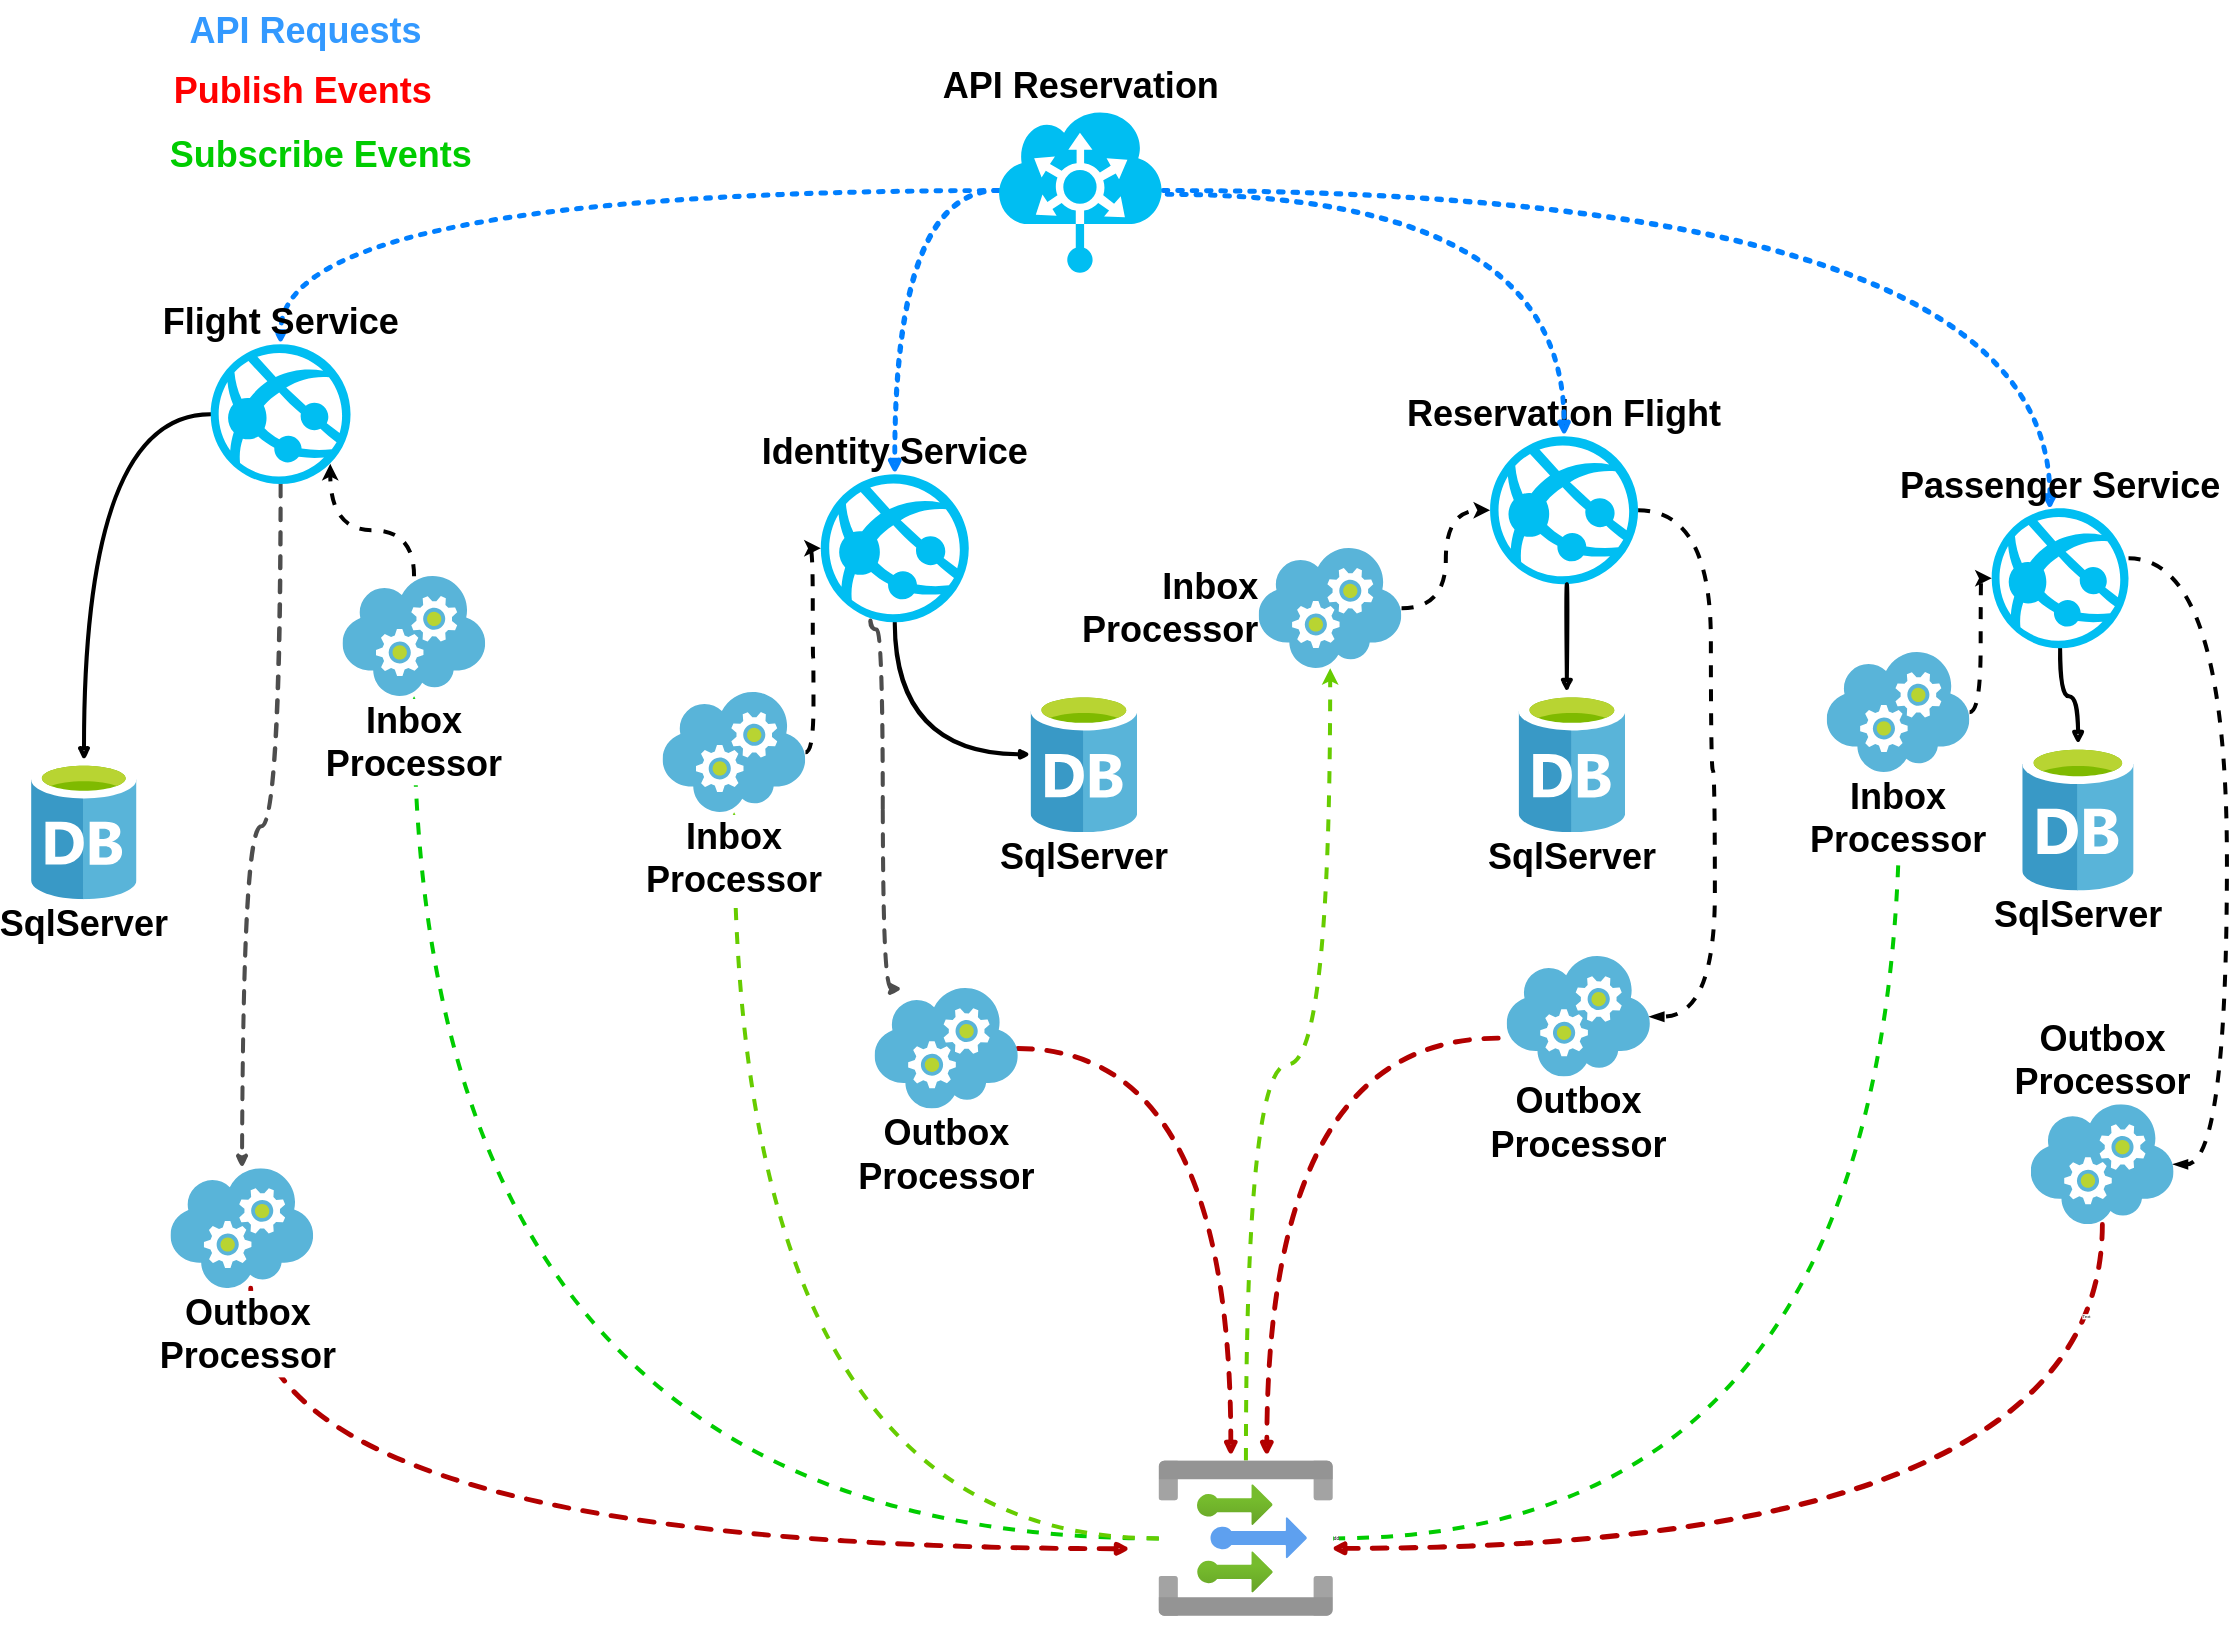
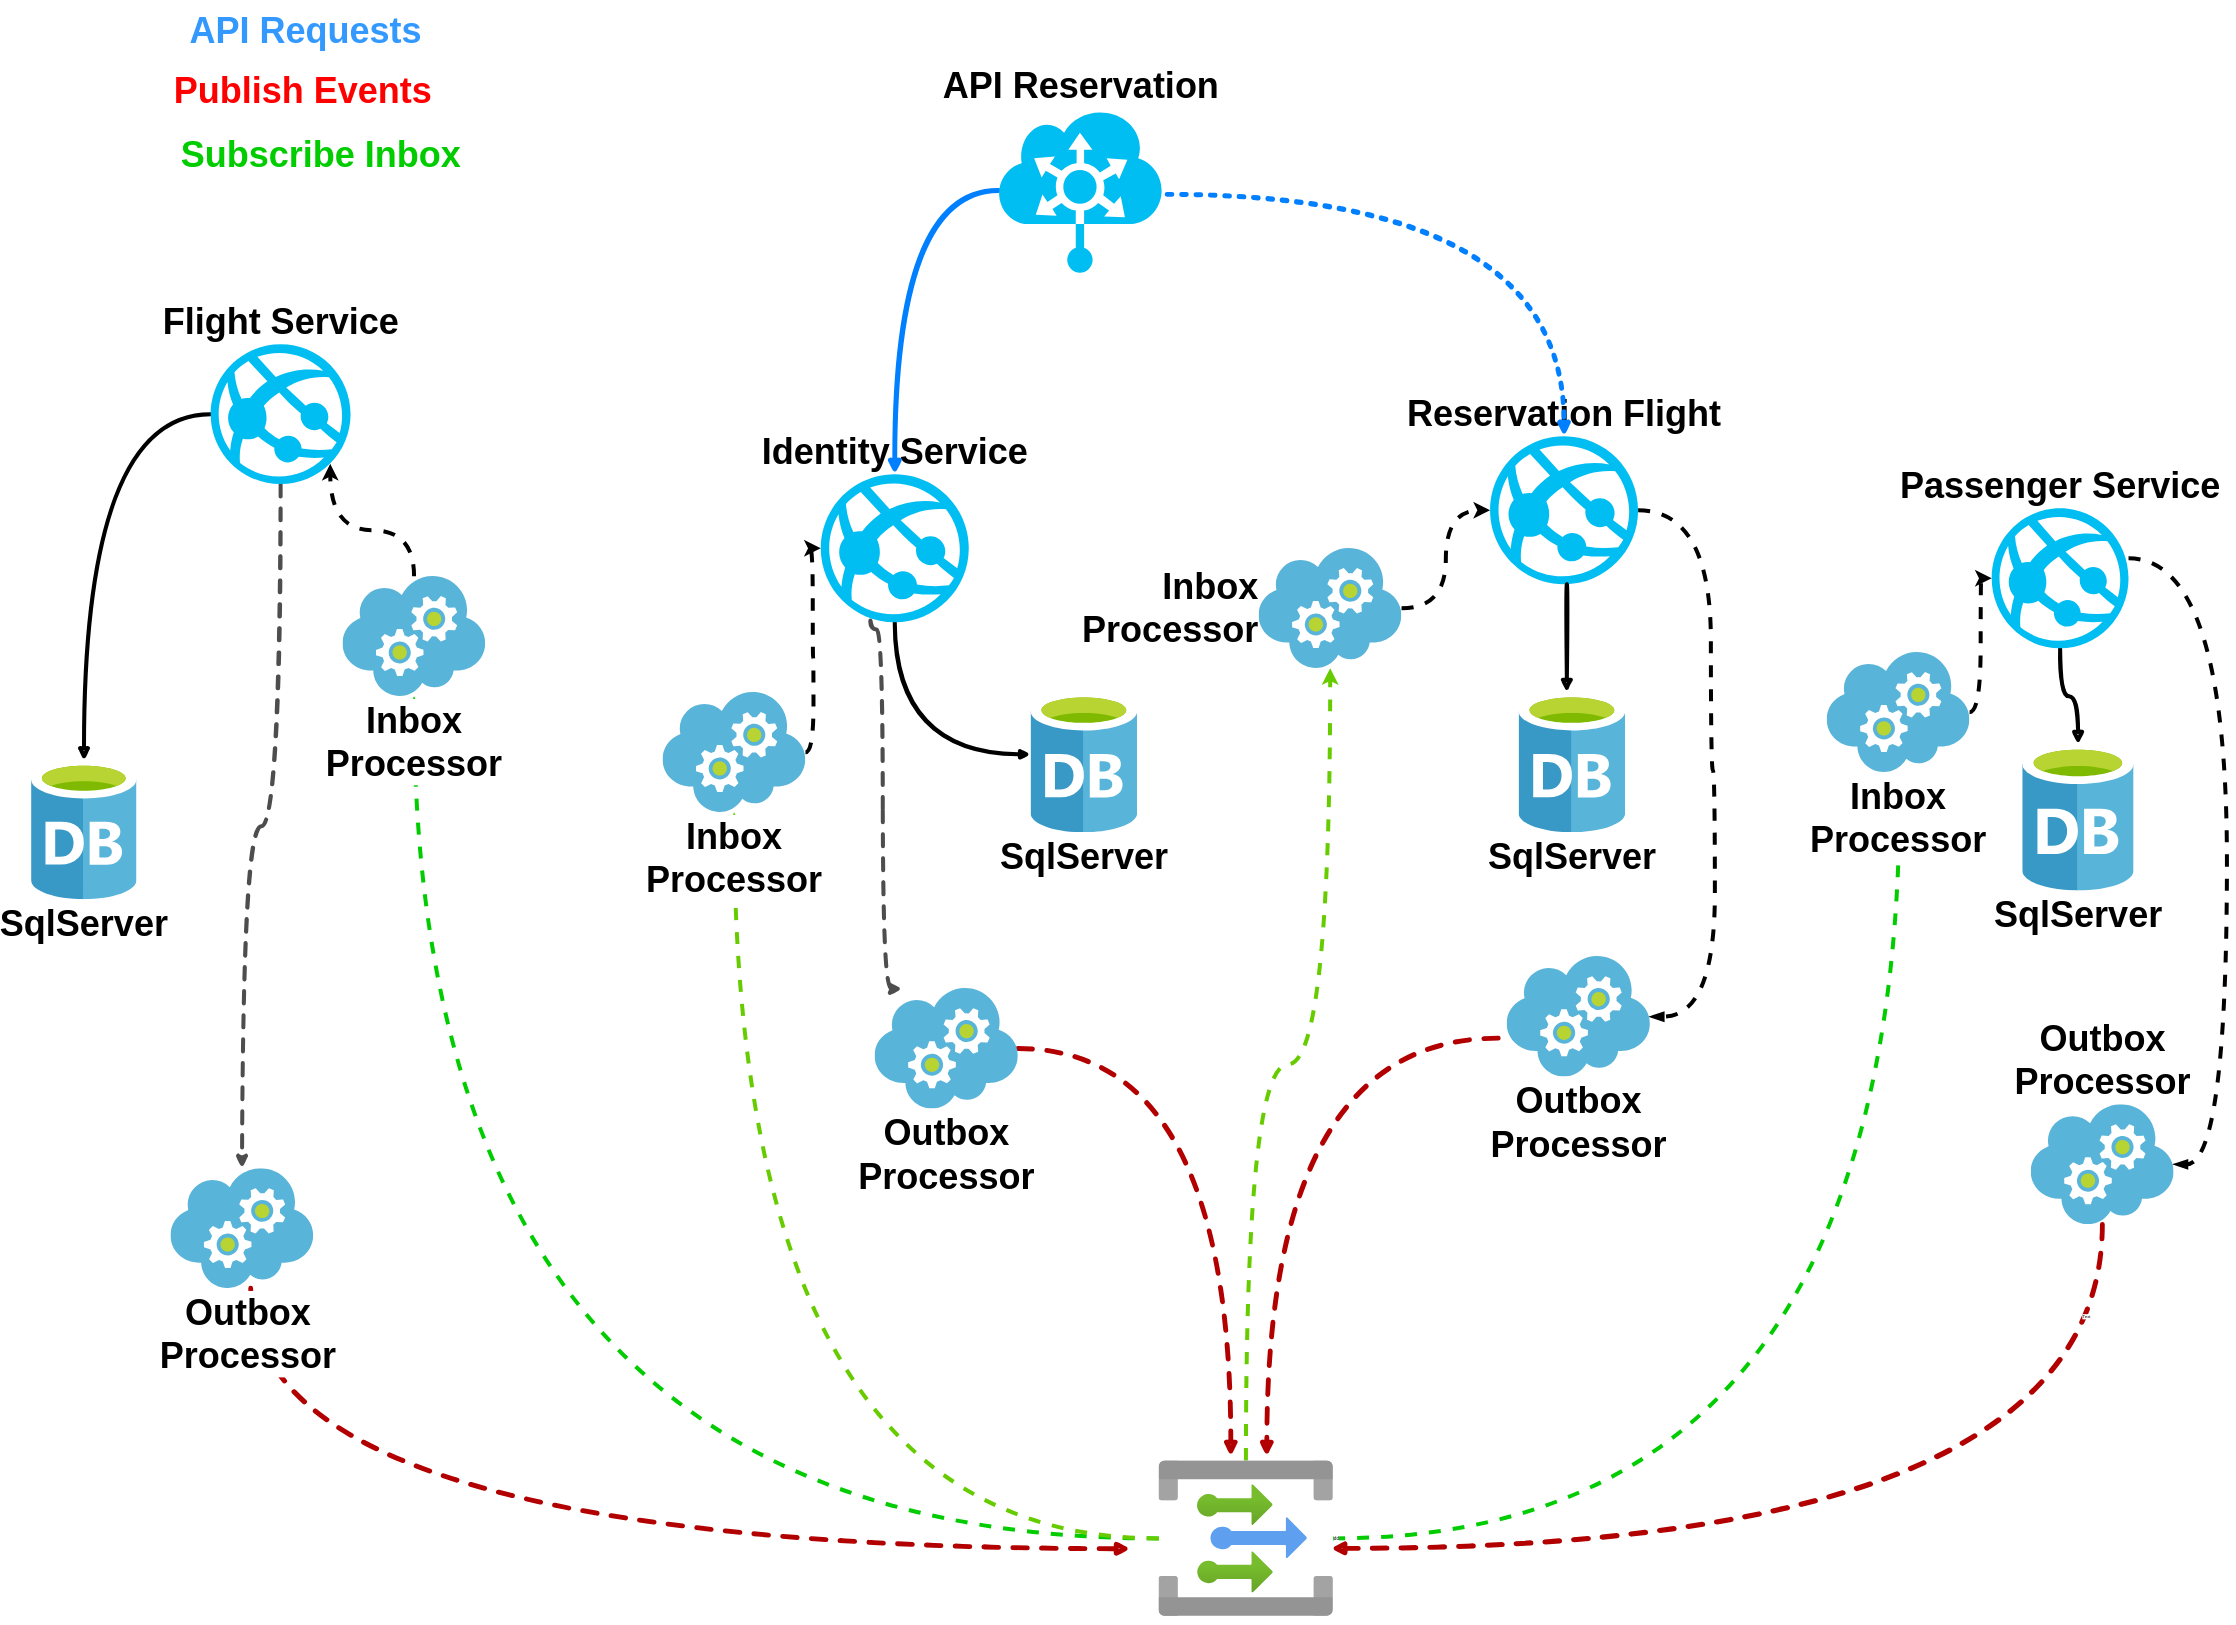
node "Subscribe Events": label "Subscribe Events" -> "Subscribe Inbox"
edge "API Reservation" -> "Flight Service": removed
edge "API Reservation" -> "Passenger Service": removed
edge "API Reservation" -> "Identity Service": style dashed -> solid
